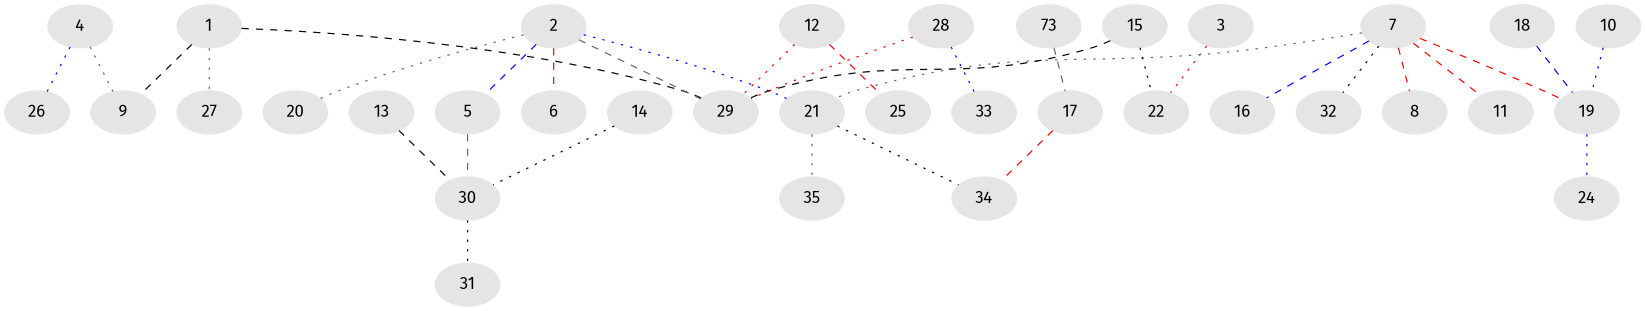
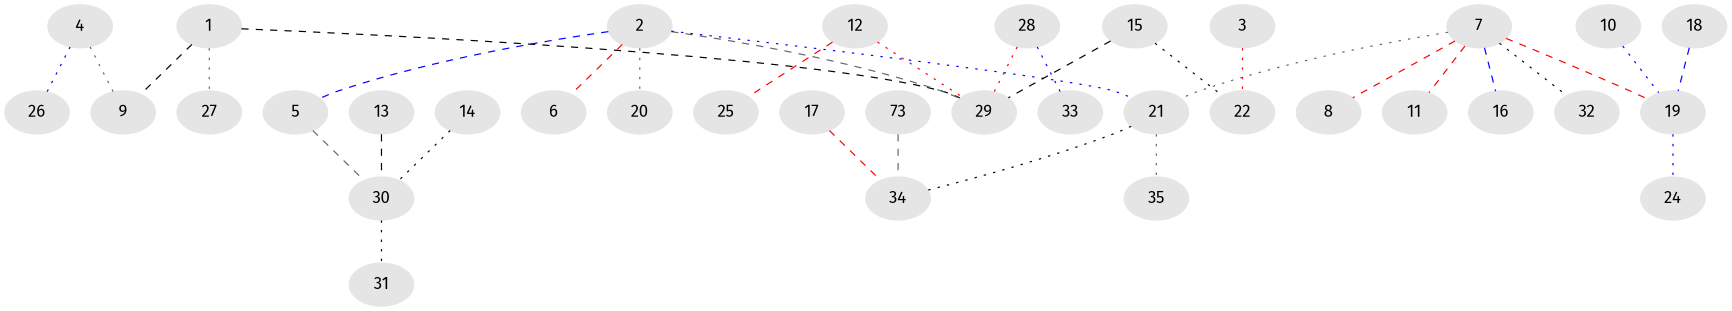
edge "73" -- "17": now "73" -- "34"
